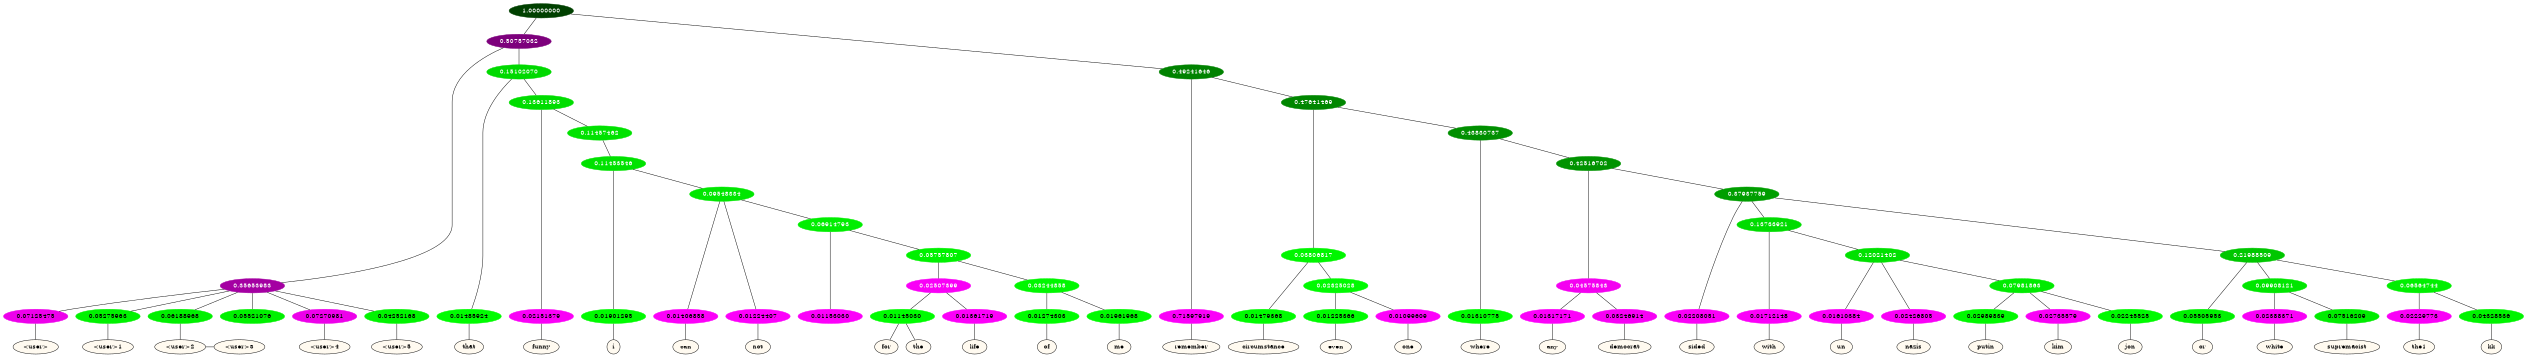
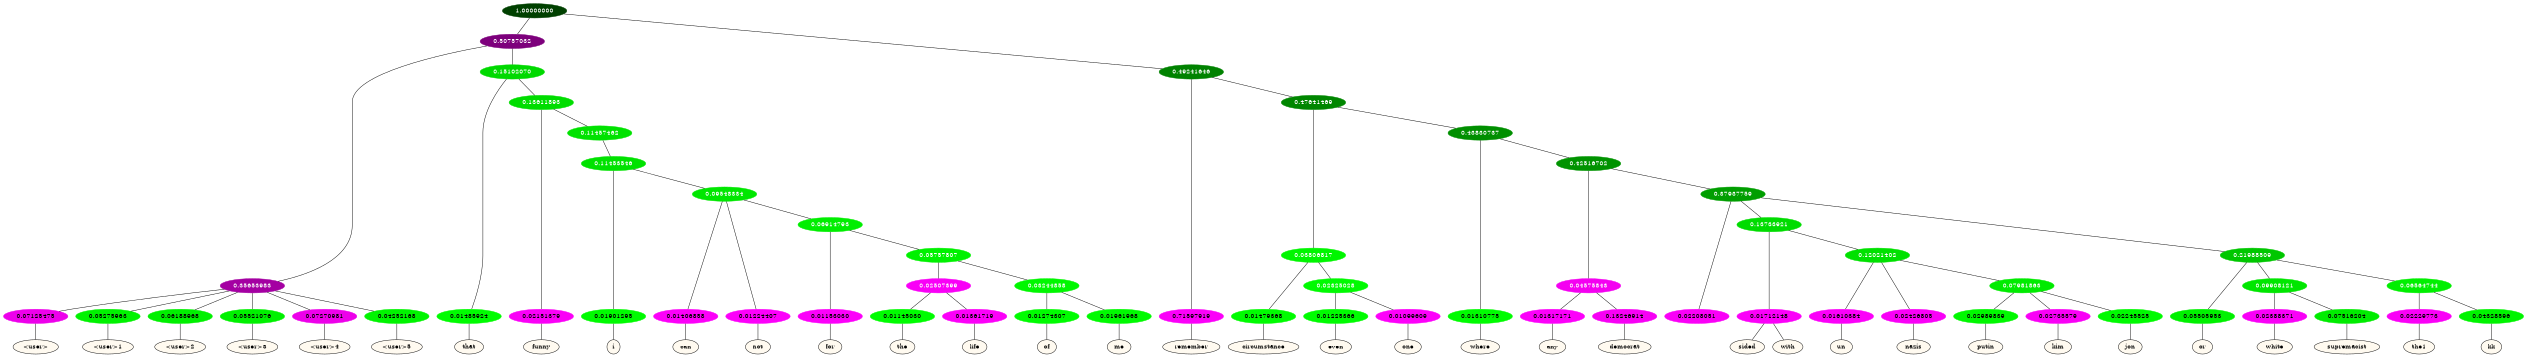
node "0.01274303": label "0.01274303" -> "0.01274307"
node "0.03246914": label "0.03246914" -> "0.13246914"
node "0.07516209": label "0.07516209" -> "0.07516204"
node "0.04328536": label "0.04328536" -> "0.04328596"
edge "0.01145030" -- "for": now "0.01153030" -- "for"
edge "0.02208051" -- "sided": now "0.01712148" -- "sided"
edge "<user>2" -- "<user>3": now "0.05521076" -- "<user>3"
